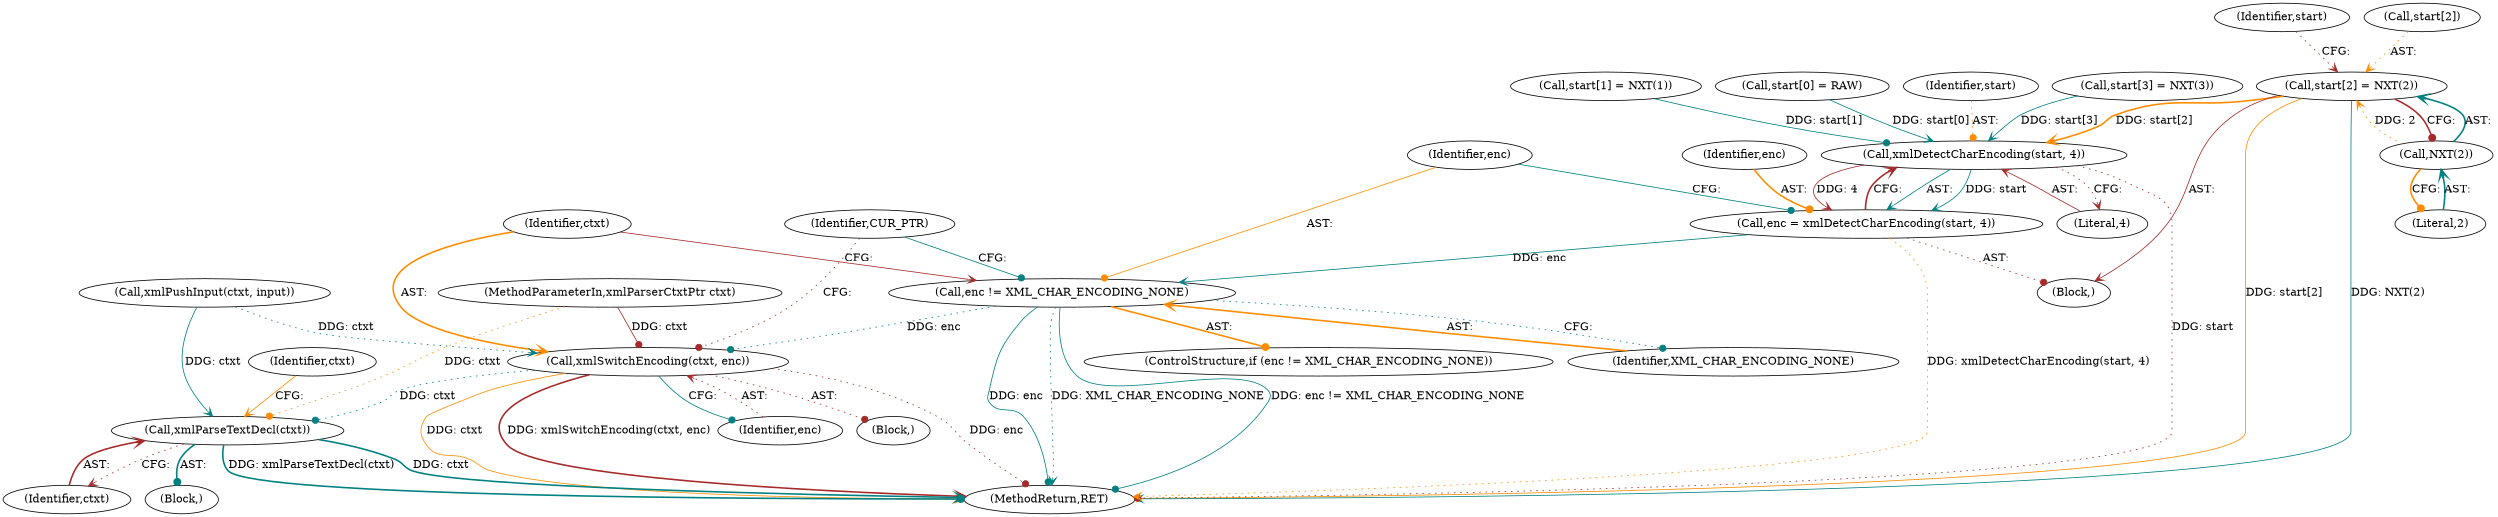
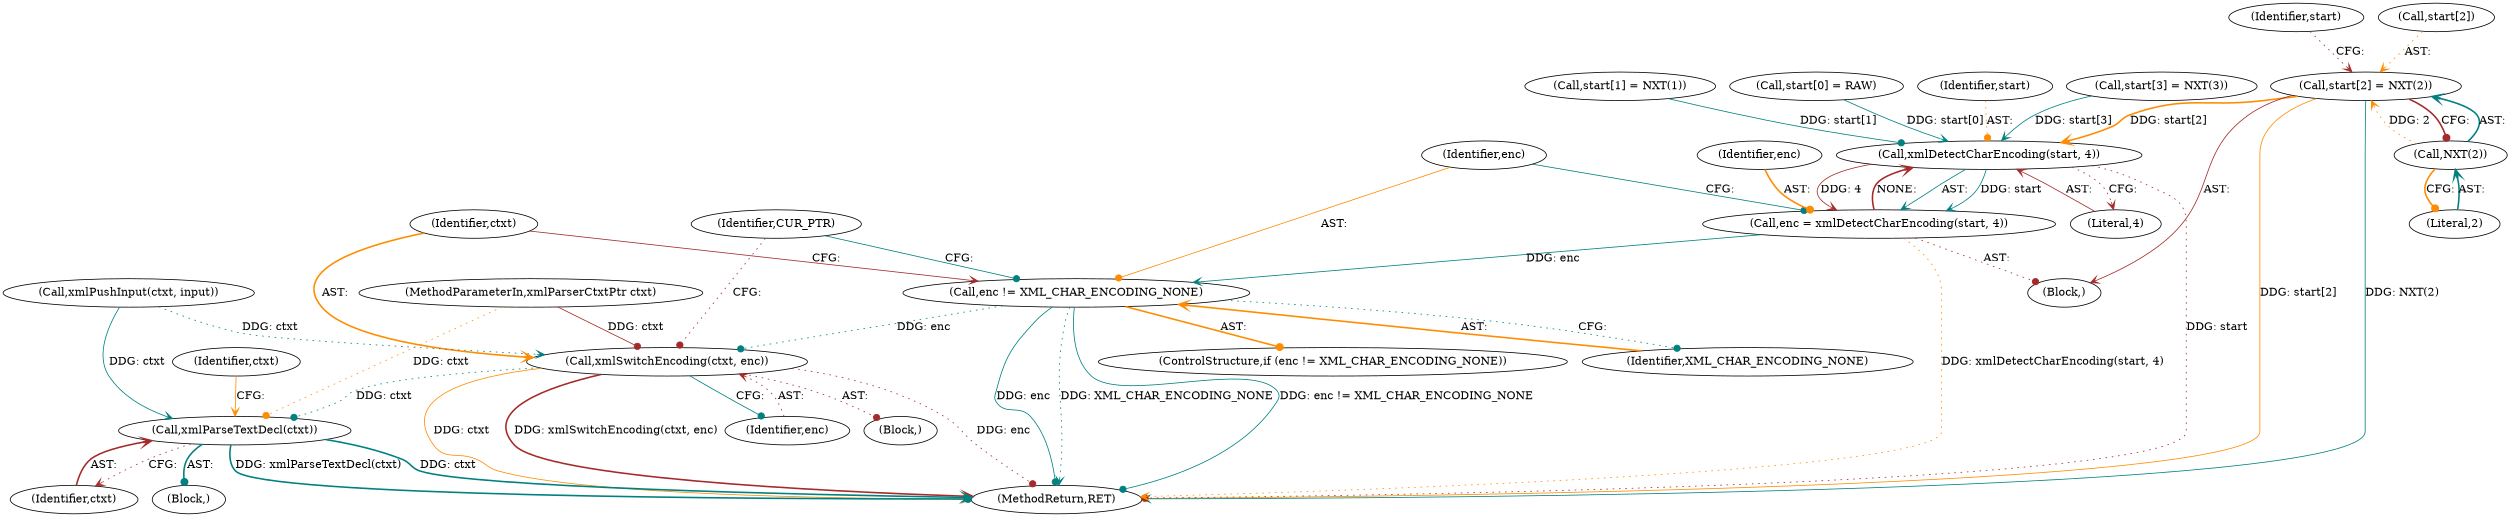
edge "(Call,enc = xmlDetectCharEncoding(start, 4))" -> "(Call,xmlDetectCharEncoding(start, 4))": label "CFG: " -> "NONE: "
